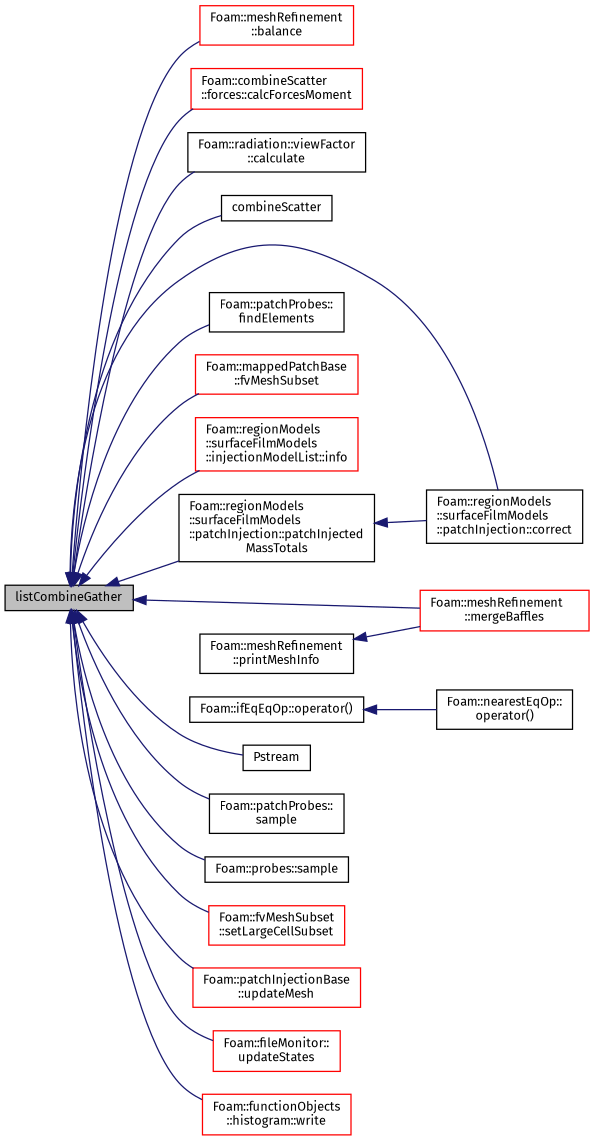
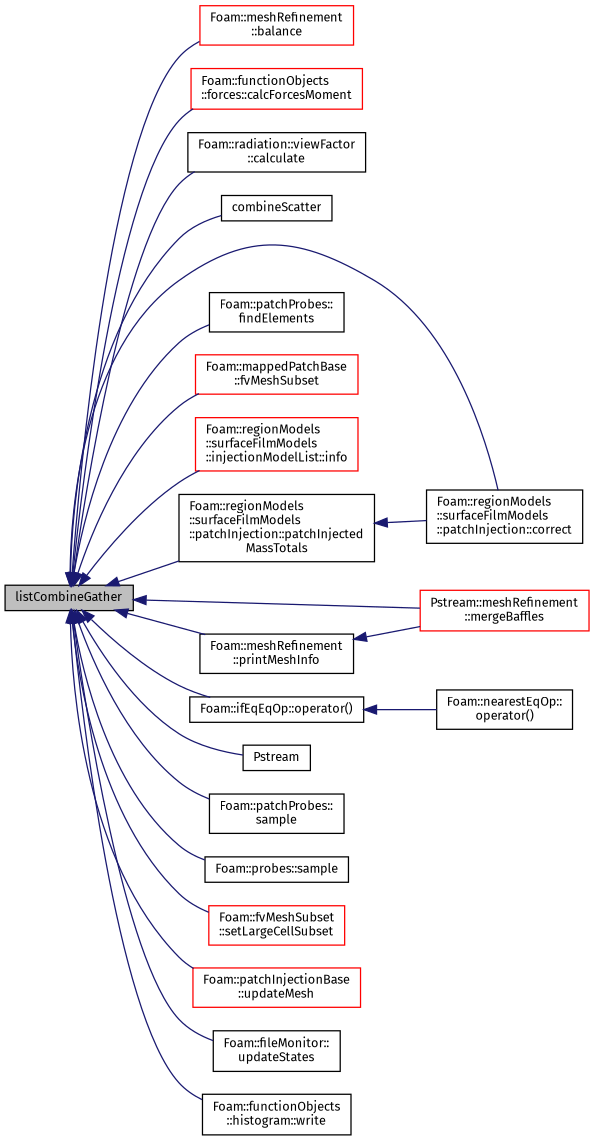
node "Foam::combineScatter ::forces::calcForcesMoment": label "Foam::combineScatter ::forces::calcForcesMoment" -> "Foam::functionObjects ::forces::calcForcesMoment"
node "Foam::meshRefinement ::mergeBaffles": label "Foam::meshRefinement ::mergeBaffles" -> "Pstream::meshRefinement ::mergeBaffles"
edge "Foam::meshRefinement ::printMeshInfo" -> "listCombineGather": added
edge "Foam::ifEqEqOp::operator()" -> "listCombineGather": added
node "Foam::fileMonitor:: updateStates": color red -> black
node "Foam::functionObjects ::histogram::write": color red -> black
